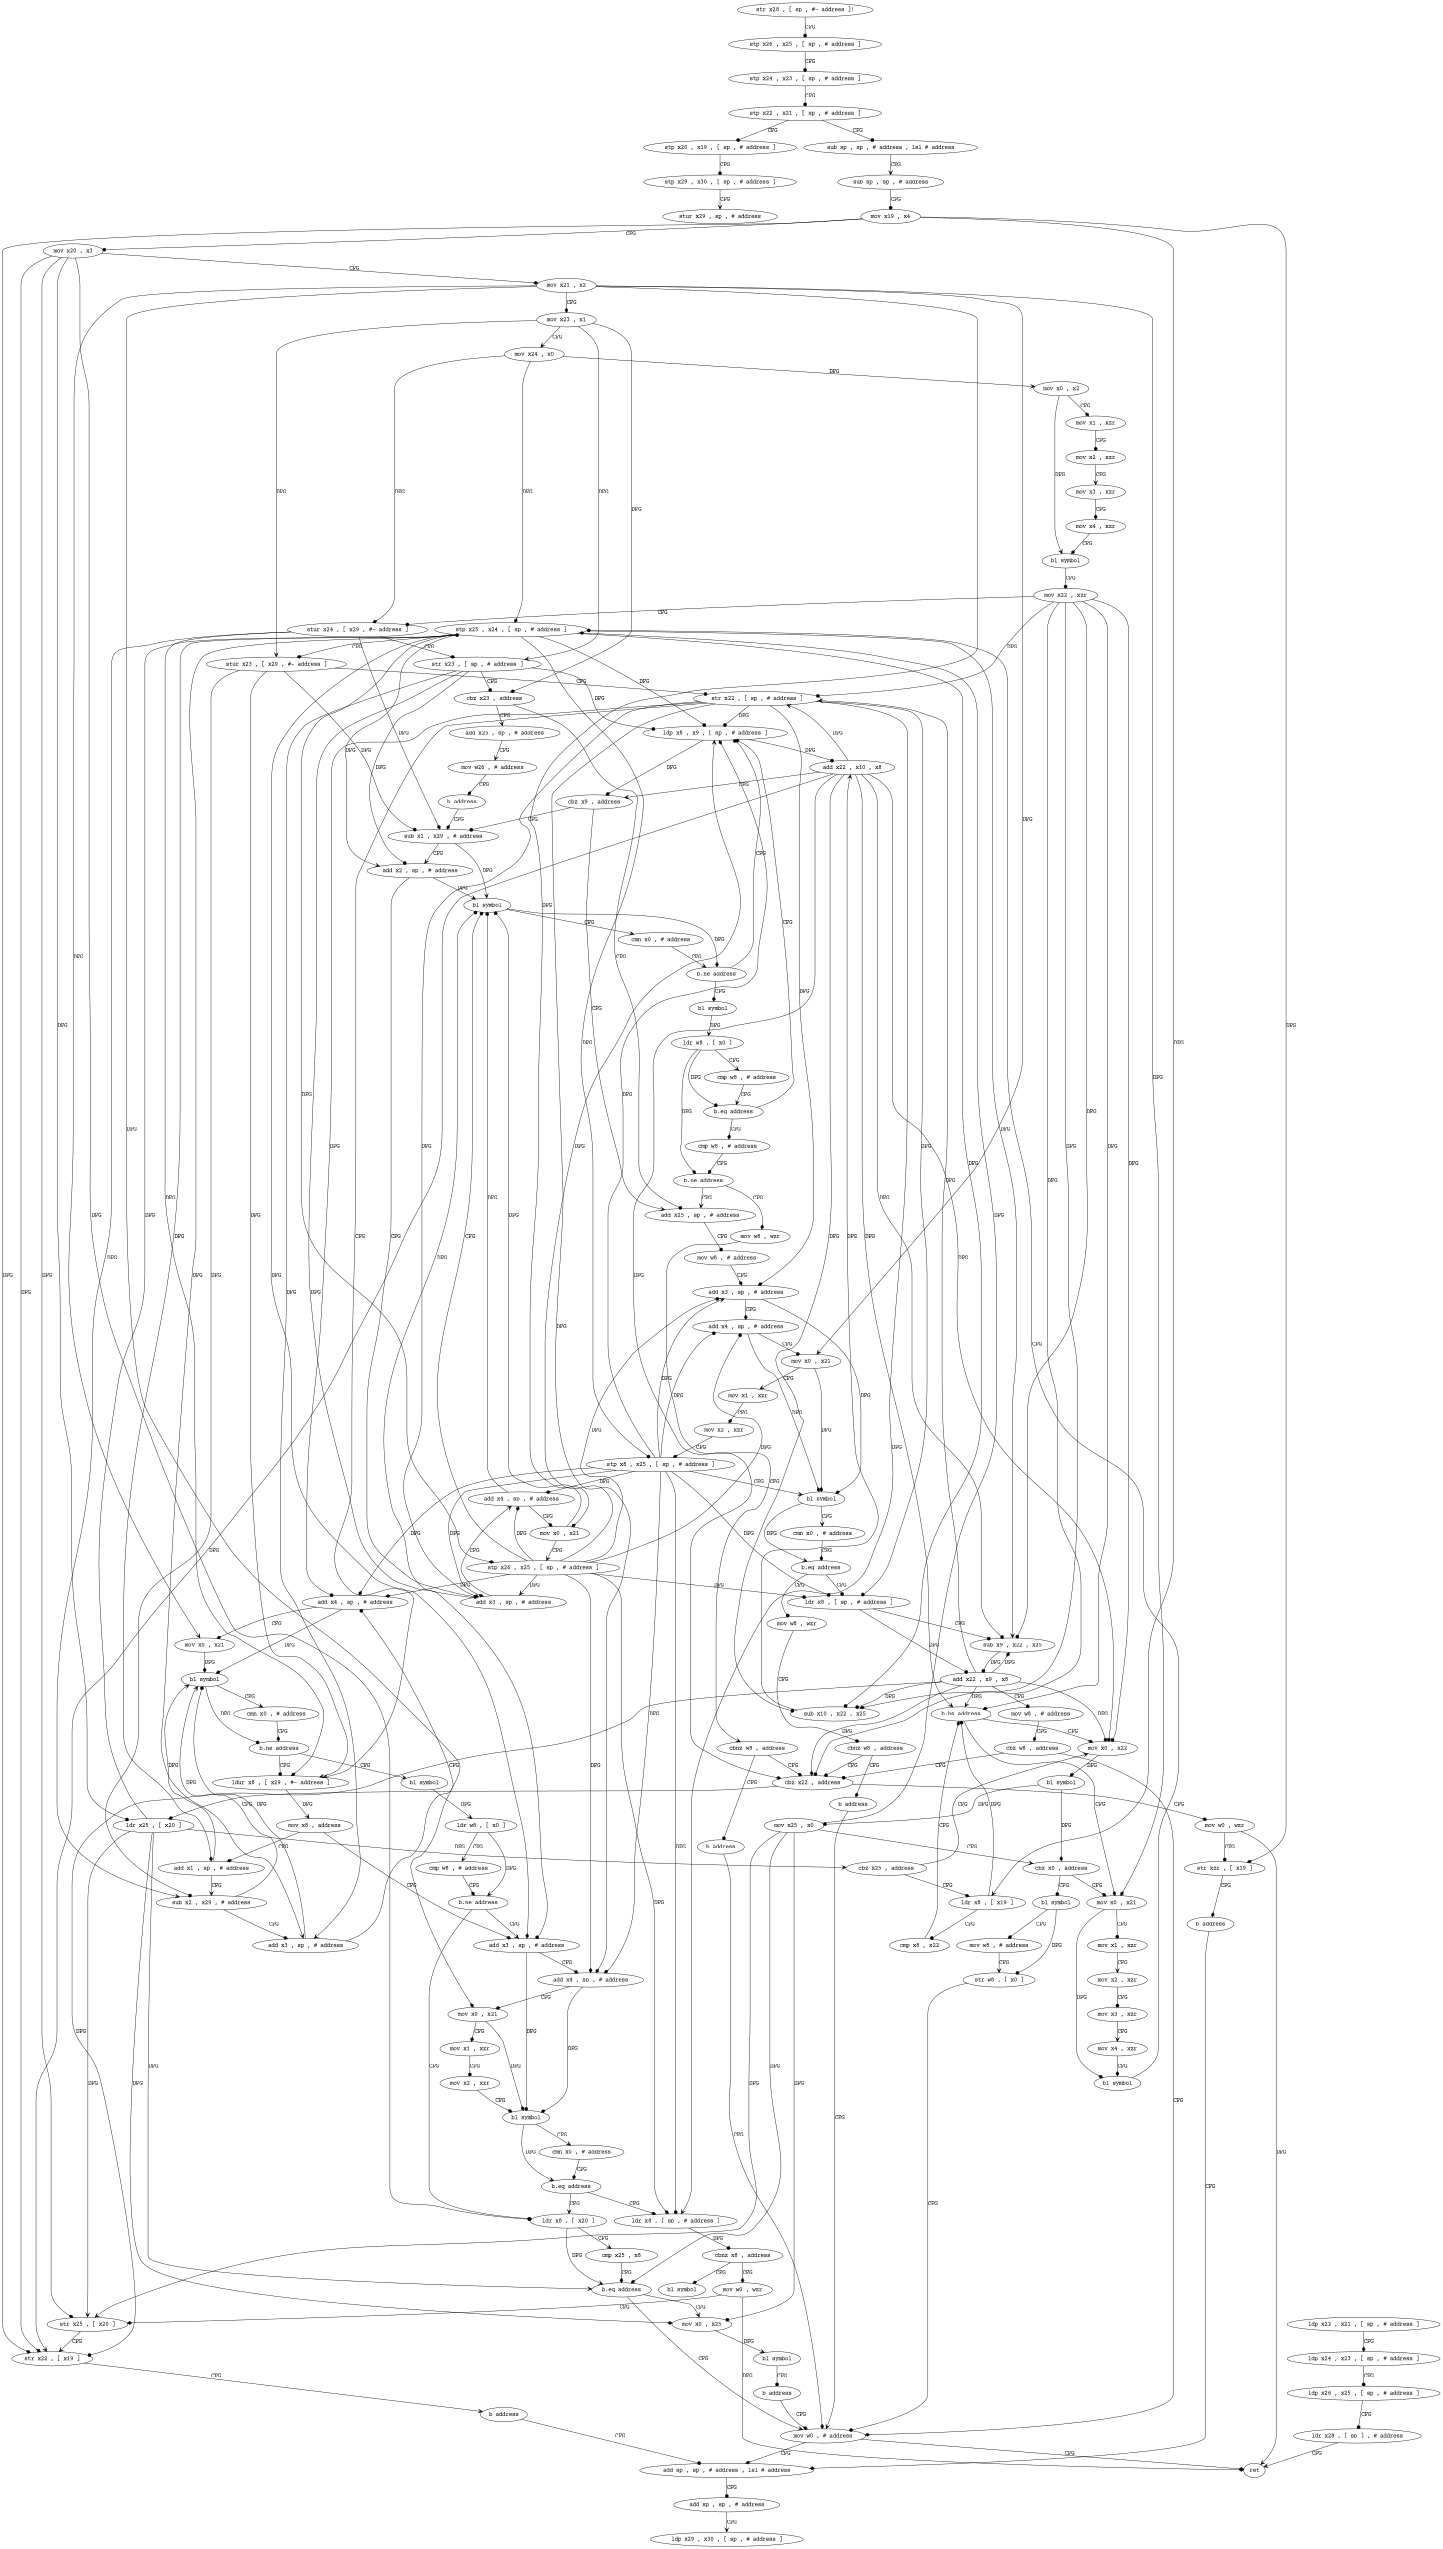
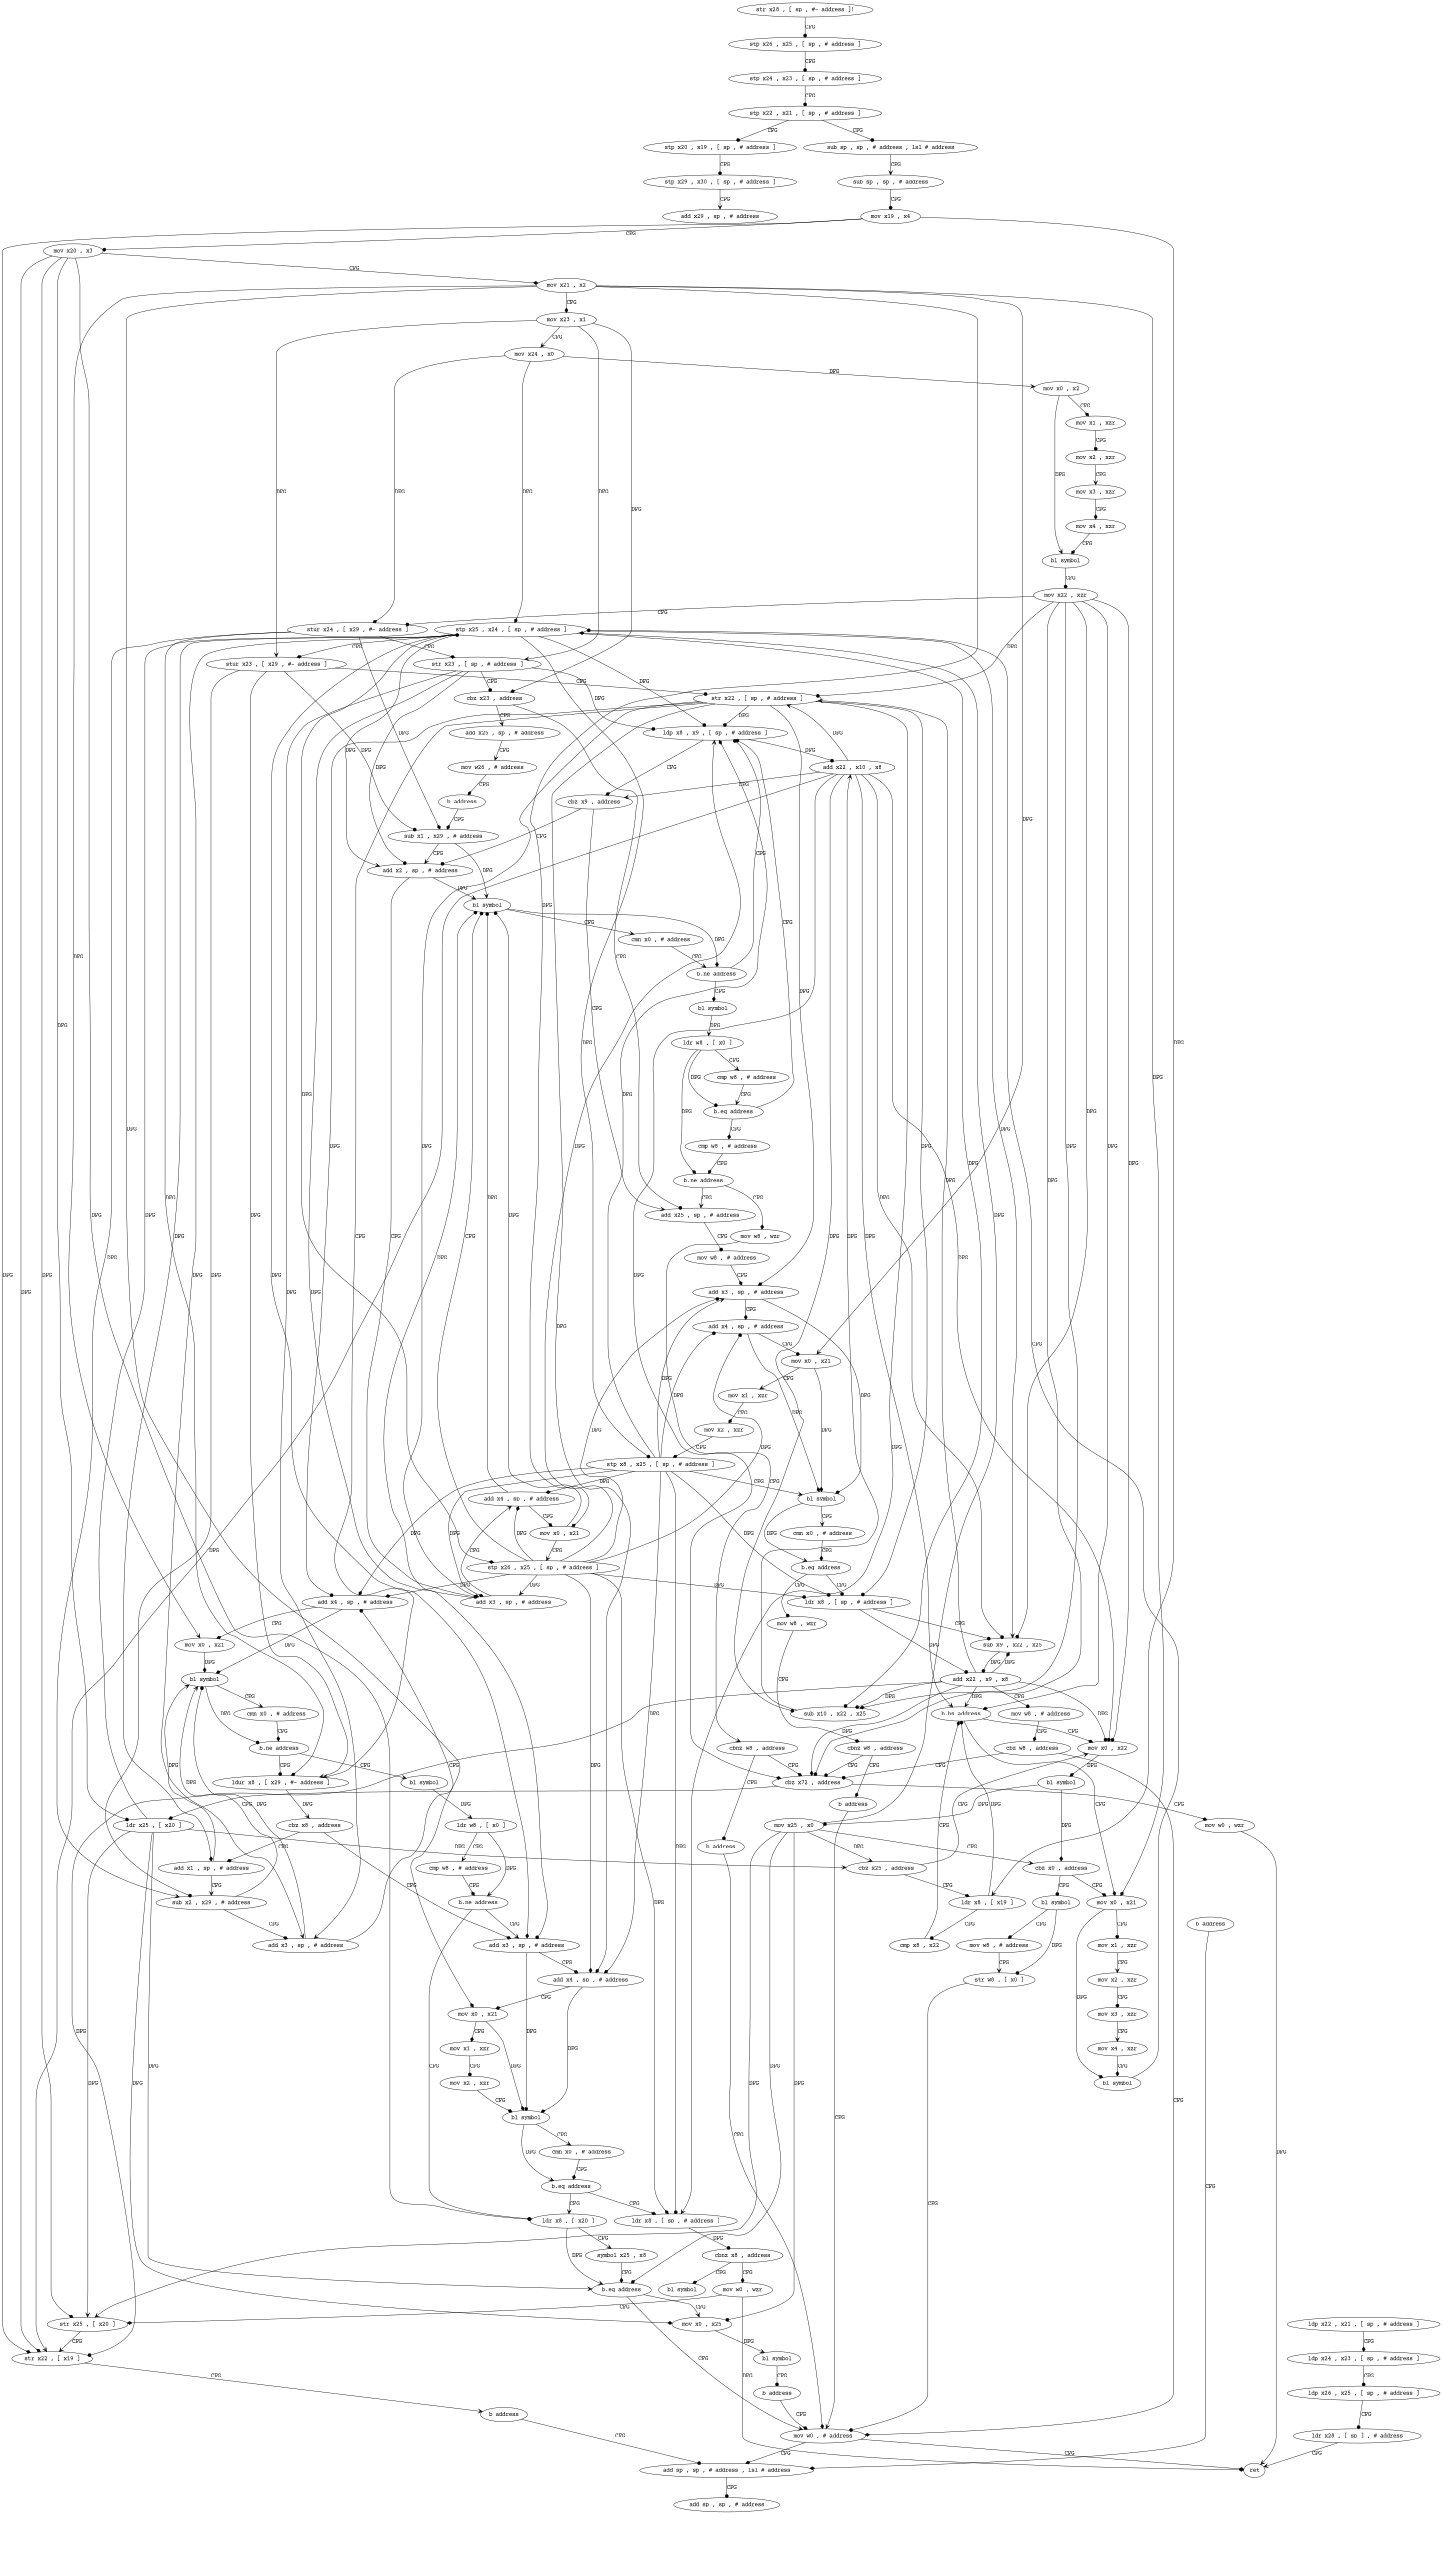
node "stur x29 , sp , # address": label "stur x29 , sp , # address" -> "add x29 , sp , # address"
edge "ldp x8 , x9 , [ sp , # address ]" -> "cbz x9 , address": label "DFG" -> "CFG"
edge "cbz x9 , address" -> "sub x1 , x29 , # address": now "cbz x9 , address" -> "add x2 , sp , # address"
node "cbz x22 , address": label "cbz x22 , address" -> "cbz x72 , address"
node "mov x8 , address": label "mov x8 , address" -> "cbz x8 , address"
edge "mov x25 , x0" -> "cbz x25 , address": added, label "DFG"
node "str xzr , [ x19 ]": removed
node "cmp x25 , x8": label "cmp x25 , x8" -> "symbol x25 , x8"
node "ldp x29 , x30 , [ sp , # address ]": removed
